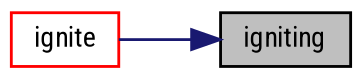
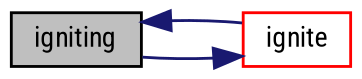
edge "igniting" -> "ignite": added
